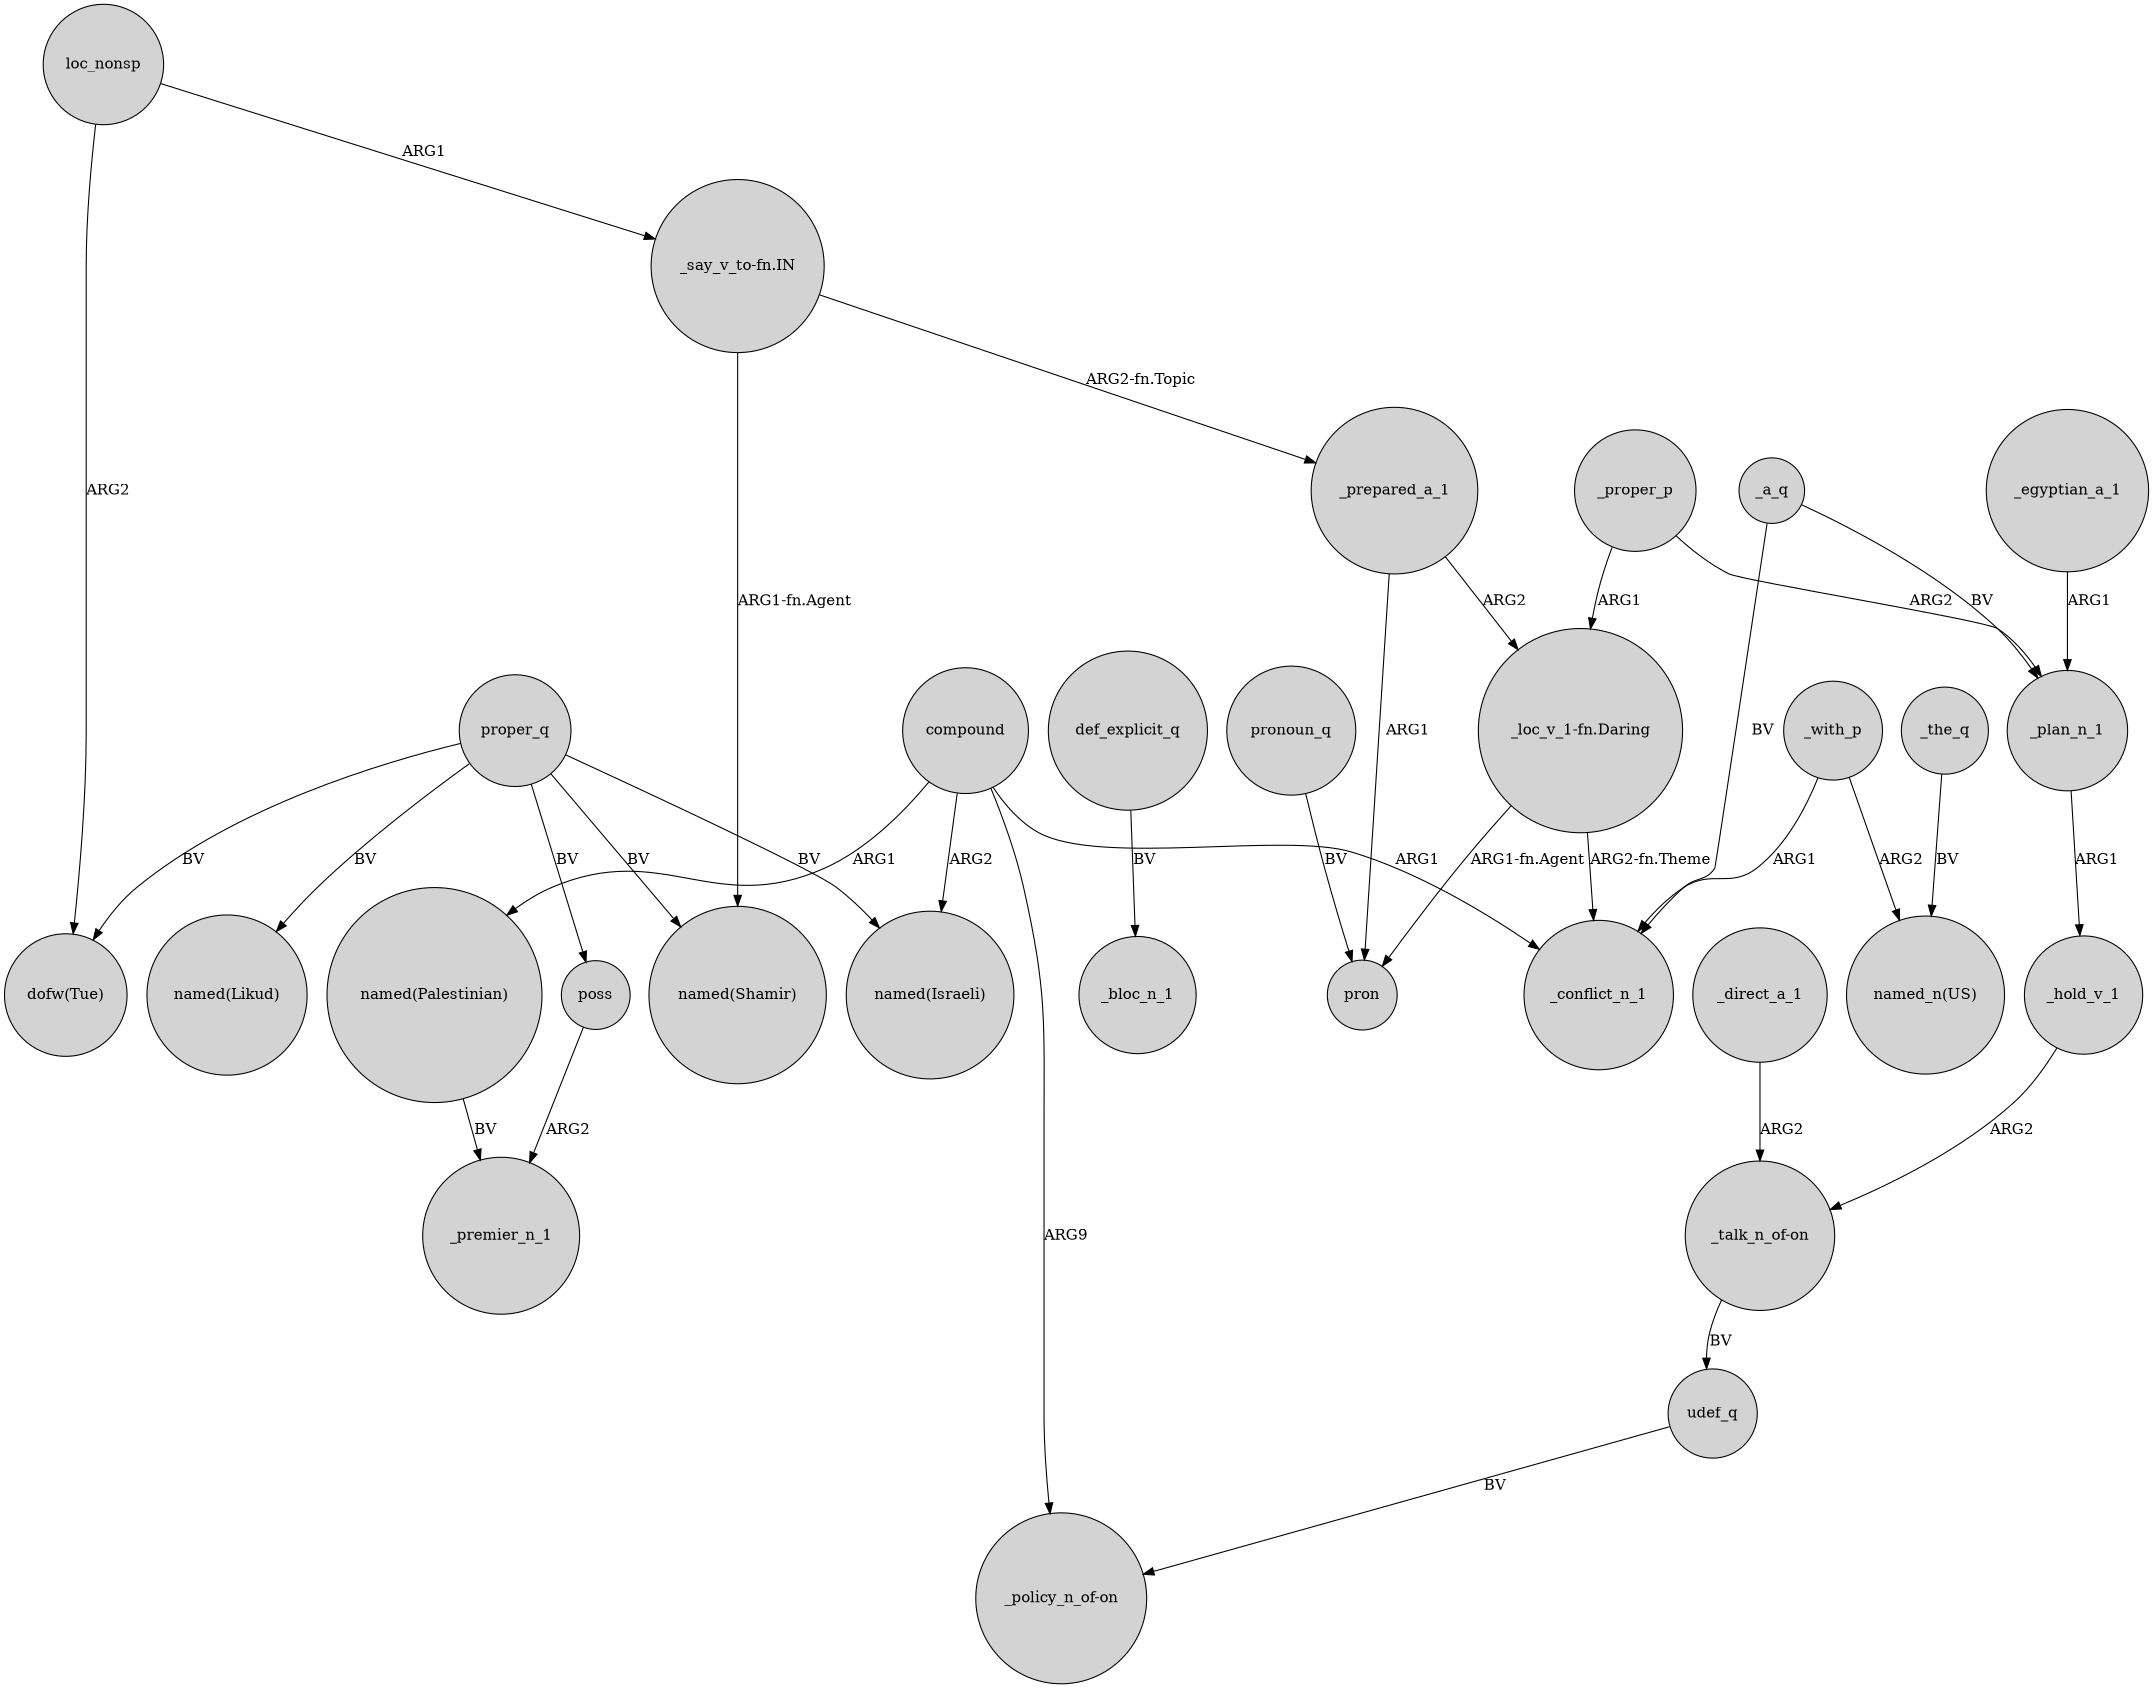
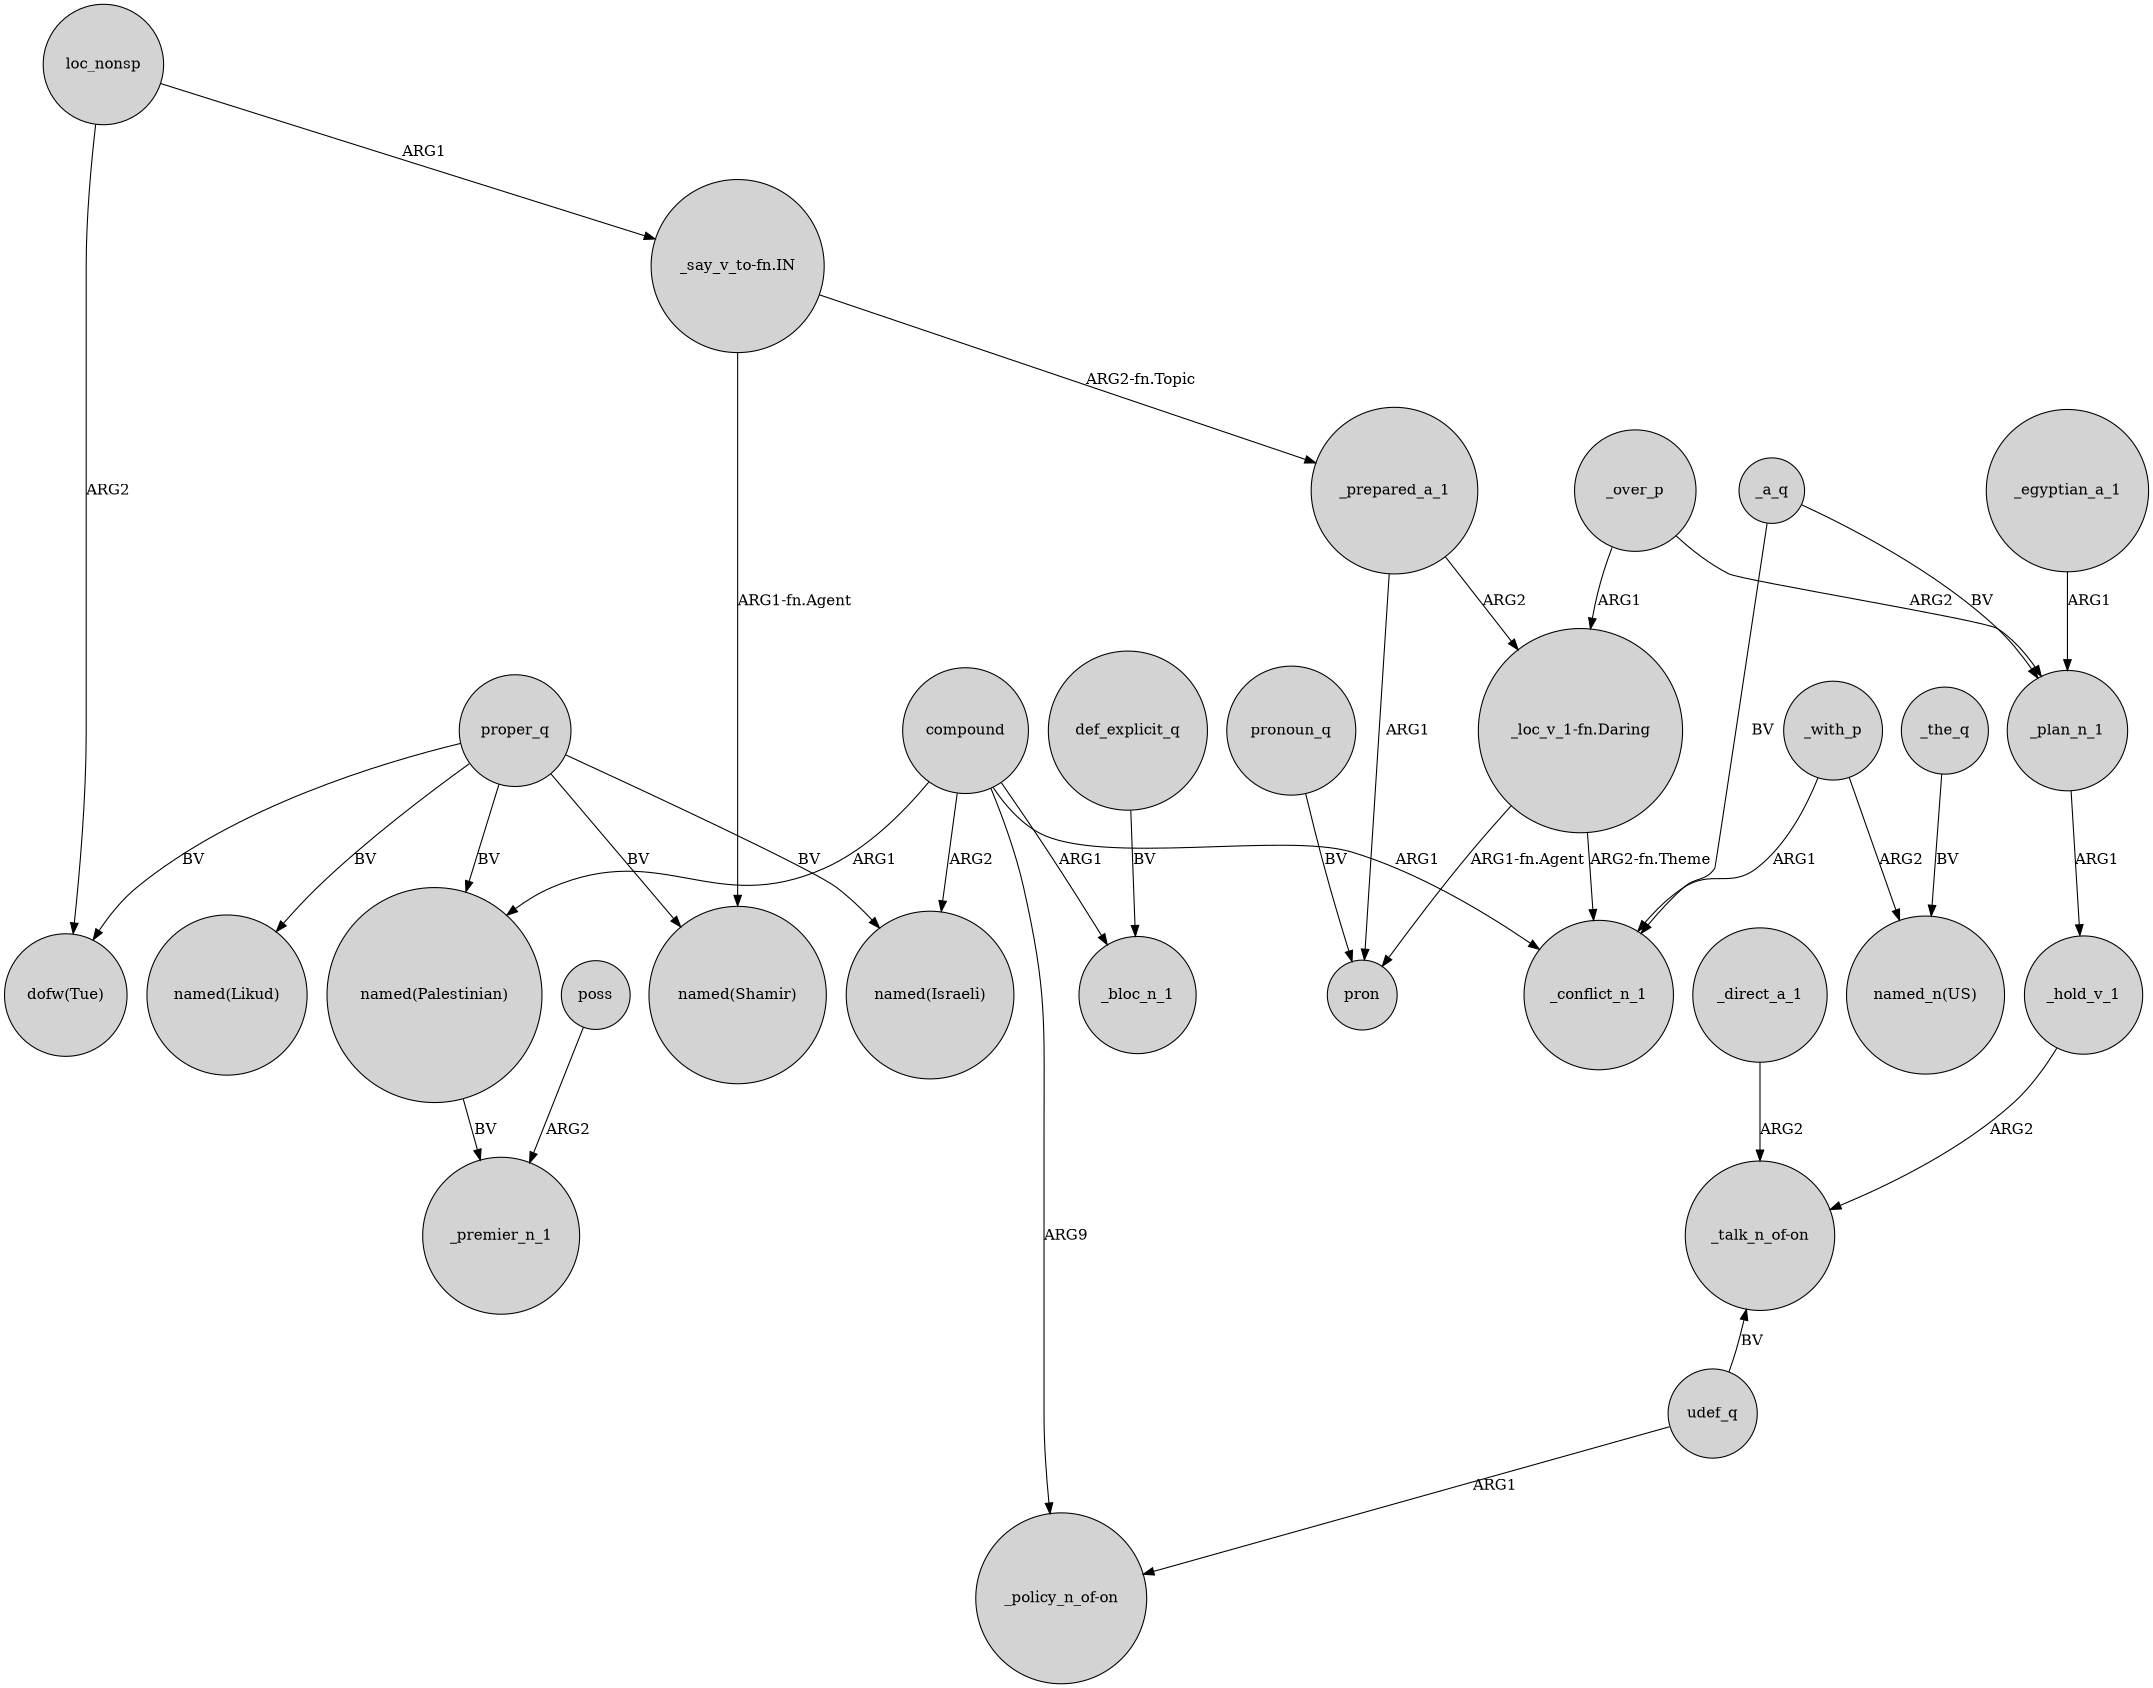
node "_proper_p": label "_proper_p" -> "_over_p"
edge "compound" -> "_bloc_n_1": added, label "ARG1"
edge "proper_q" -> "poss": now "proper_q" -> "named(Palestinian)"
edge "_talk_n_of-on" -> "udef_q": reversed
edge "udef_q" -> "_policy_n_of-on": label "BV" -> "ARG1"
